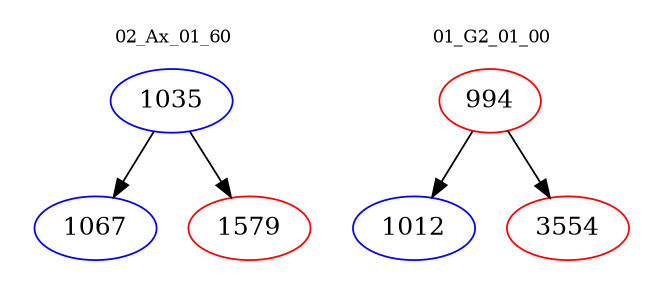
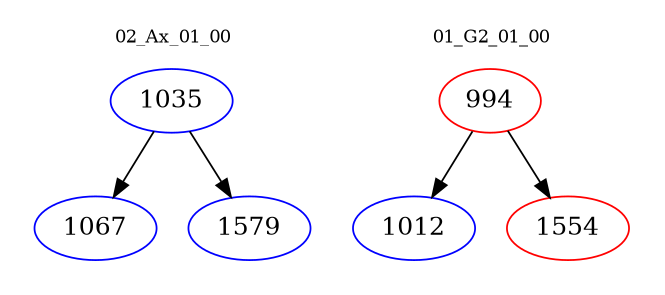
cluster "02_Ax_01_60": label "02_Ax_01_60" -> "02_Ax_01_00"
node "1579": color red -> blue
node "3554": label "3554" -> "1554"
